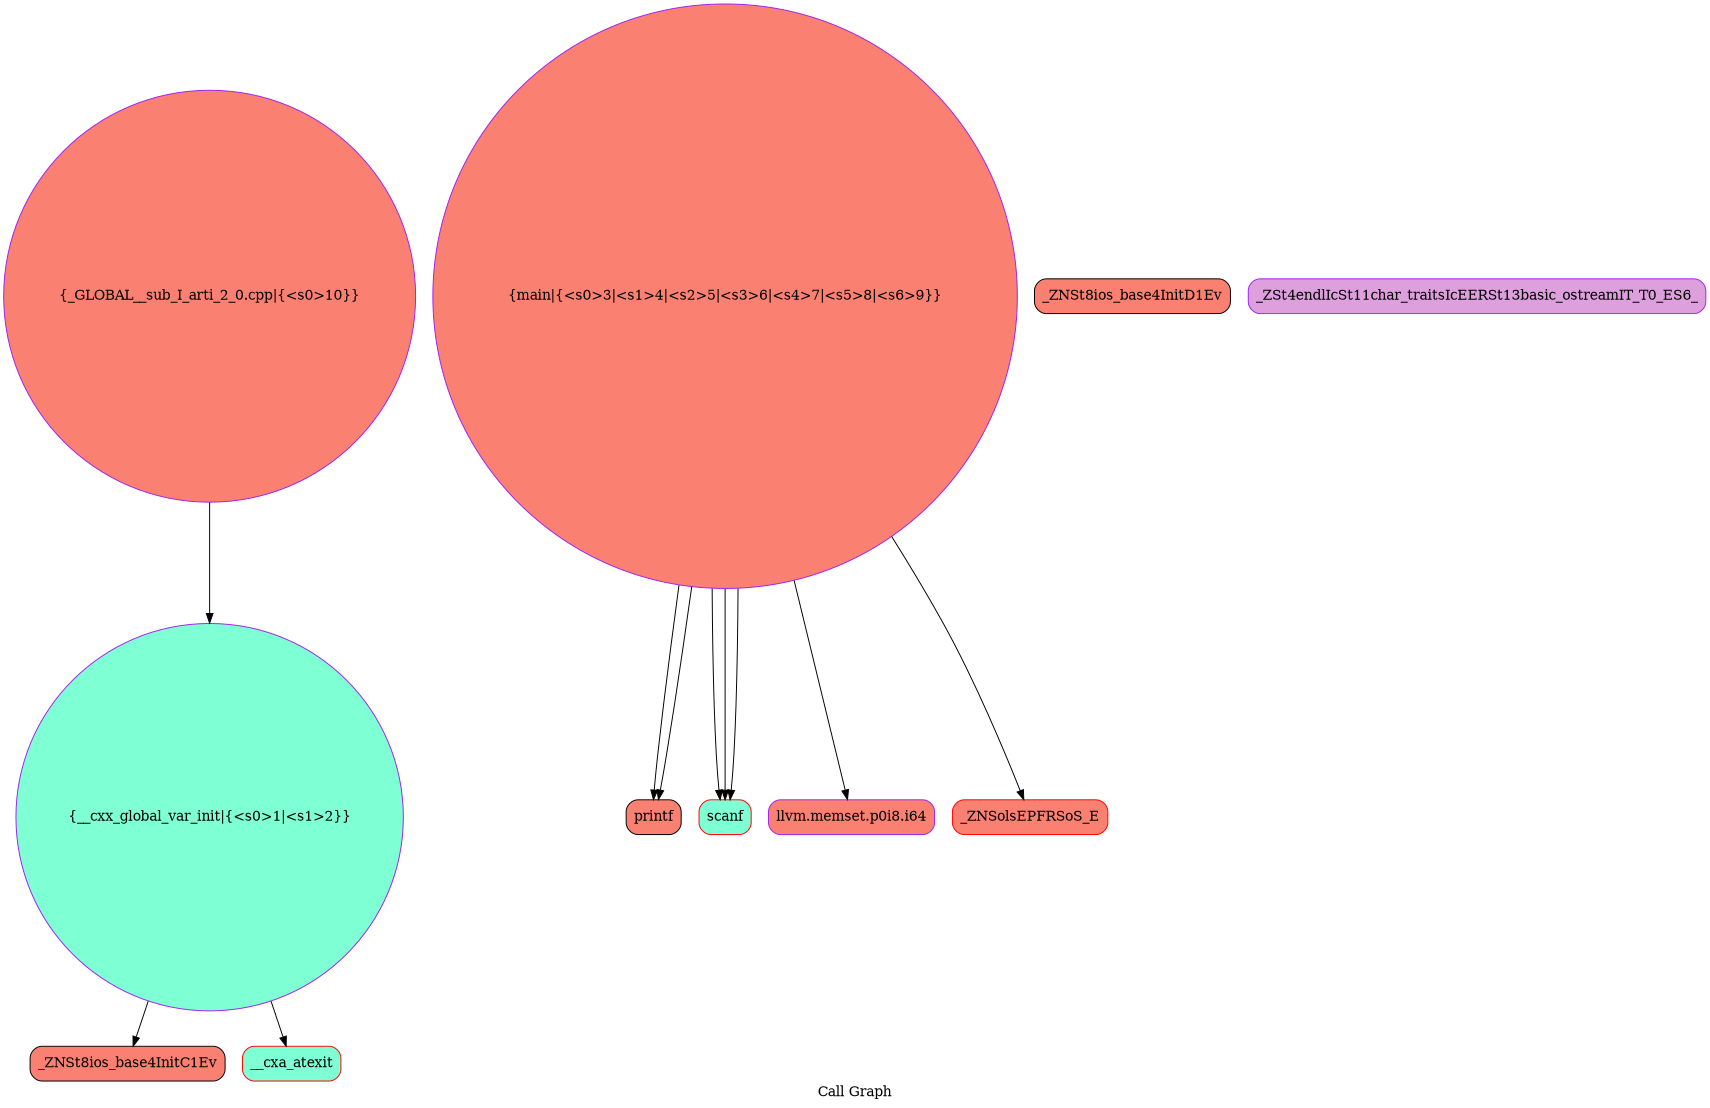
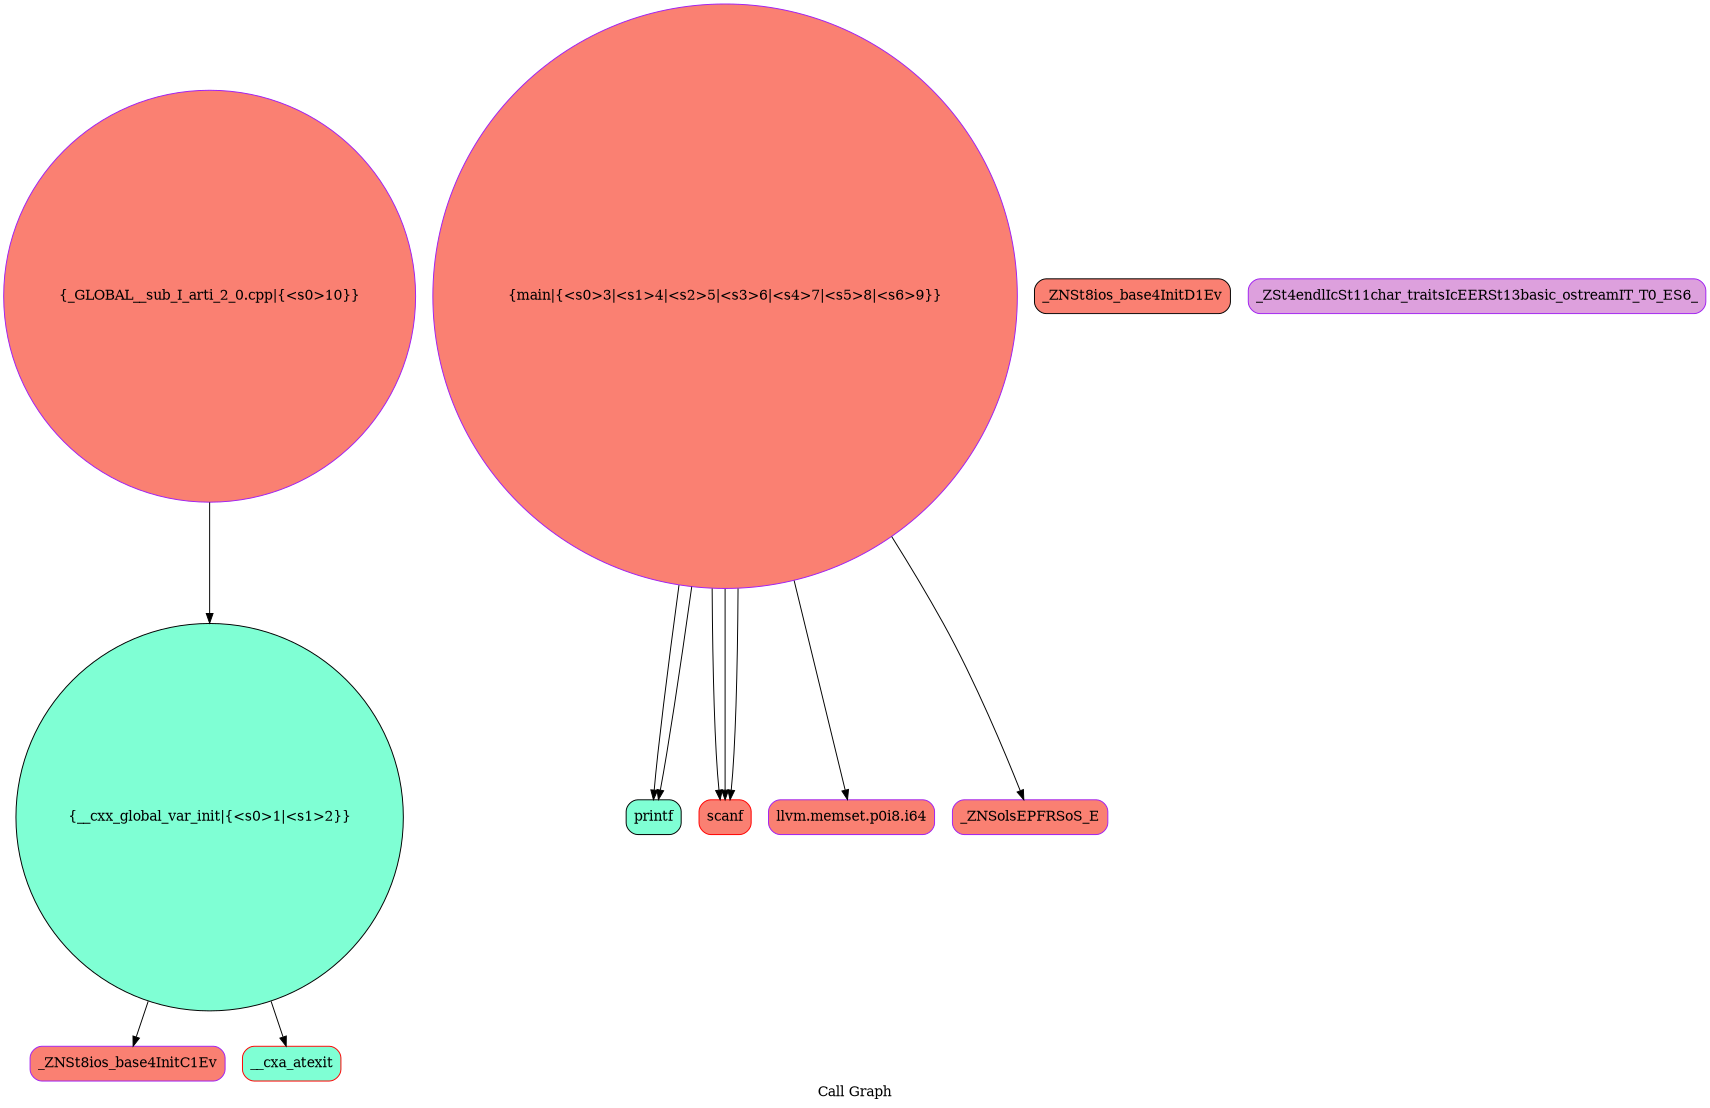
node "{__cxx_global_var_init|{<s0>1|<s1>2}}": color purple -> black
node "printf": fillcolor salmon -> aquamarine
node "scanf": fillcolor aquamarine -> salmon
node "_ZNSolsEPFRSoS_E": color red -> purple
node "_ZNSt8ios_base4InitC1Ev": color black -> purple
